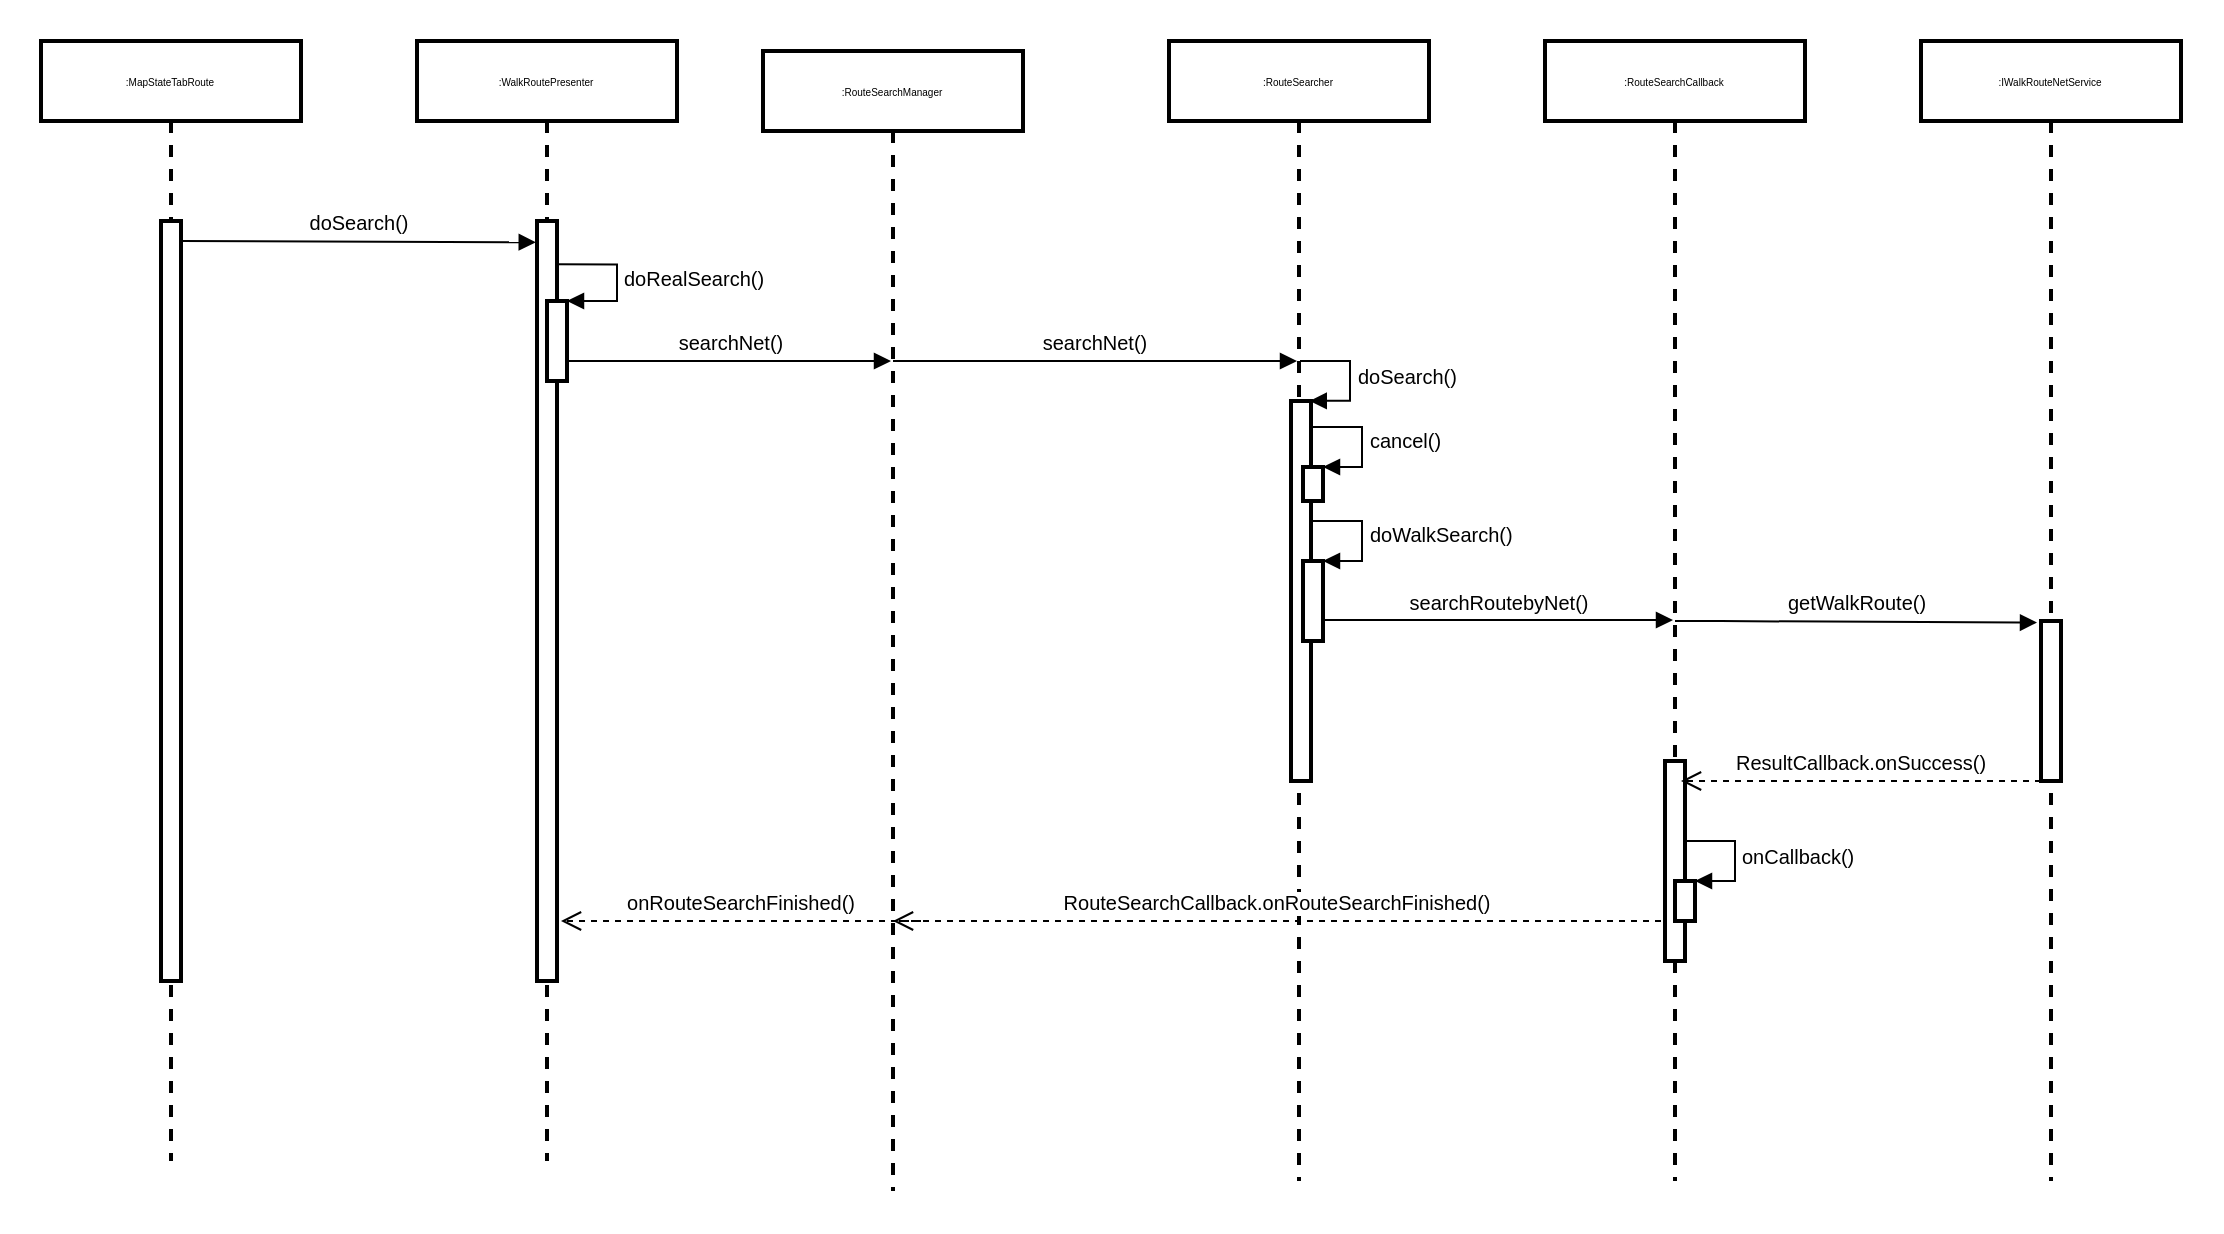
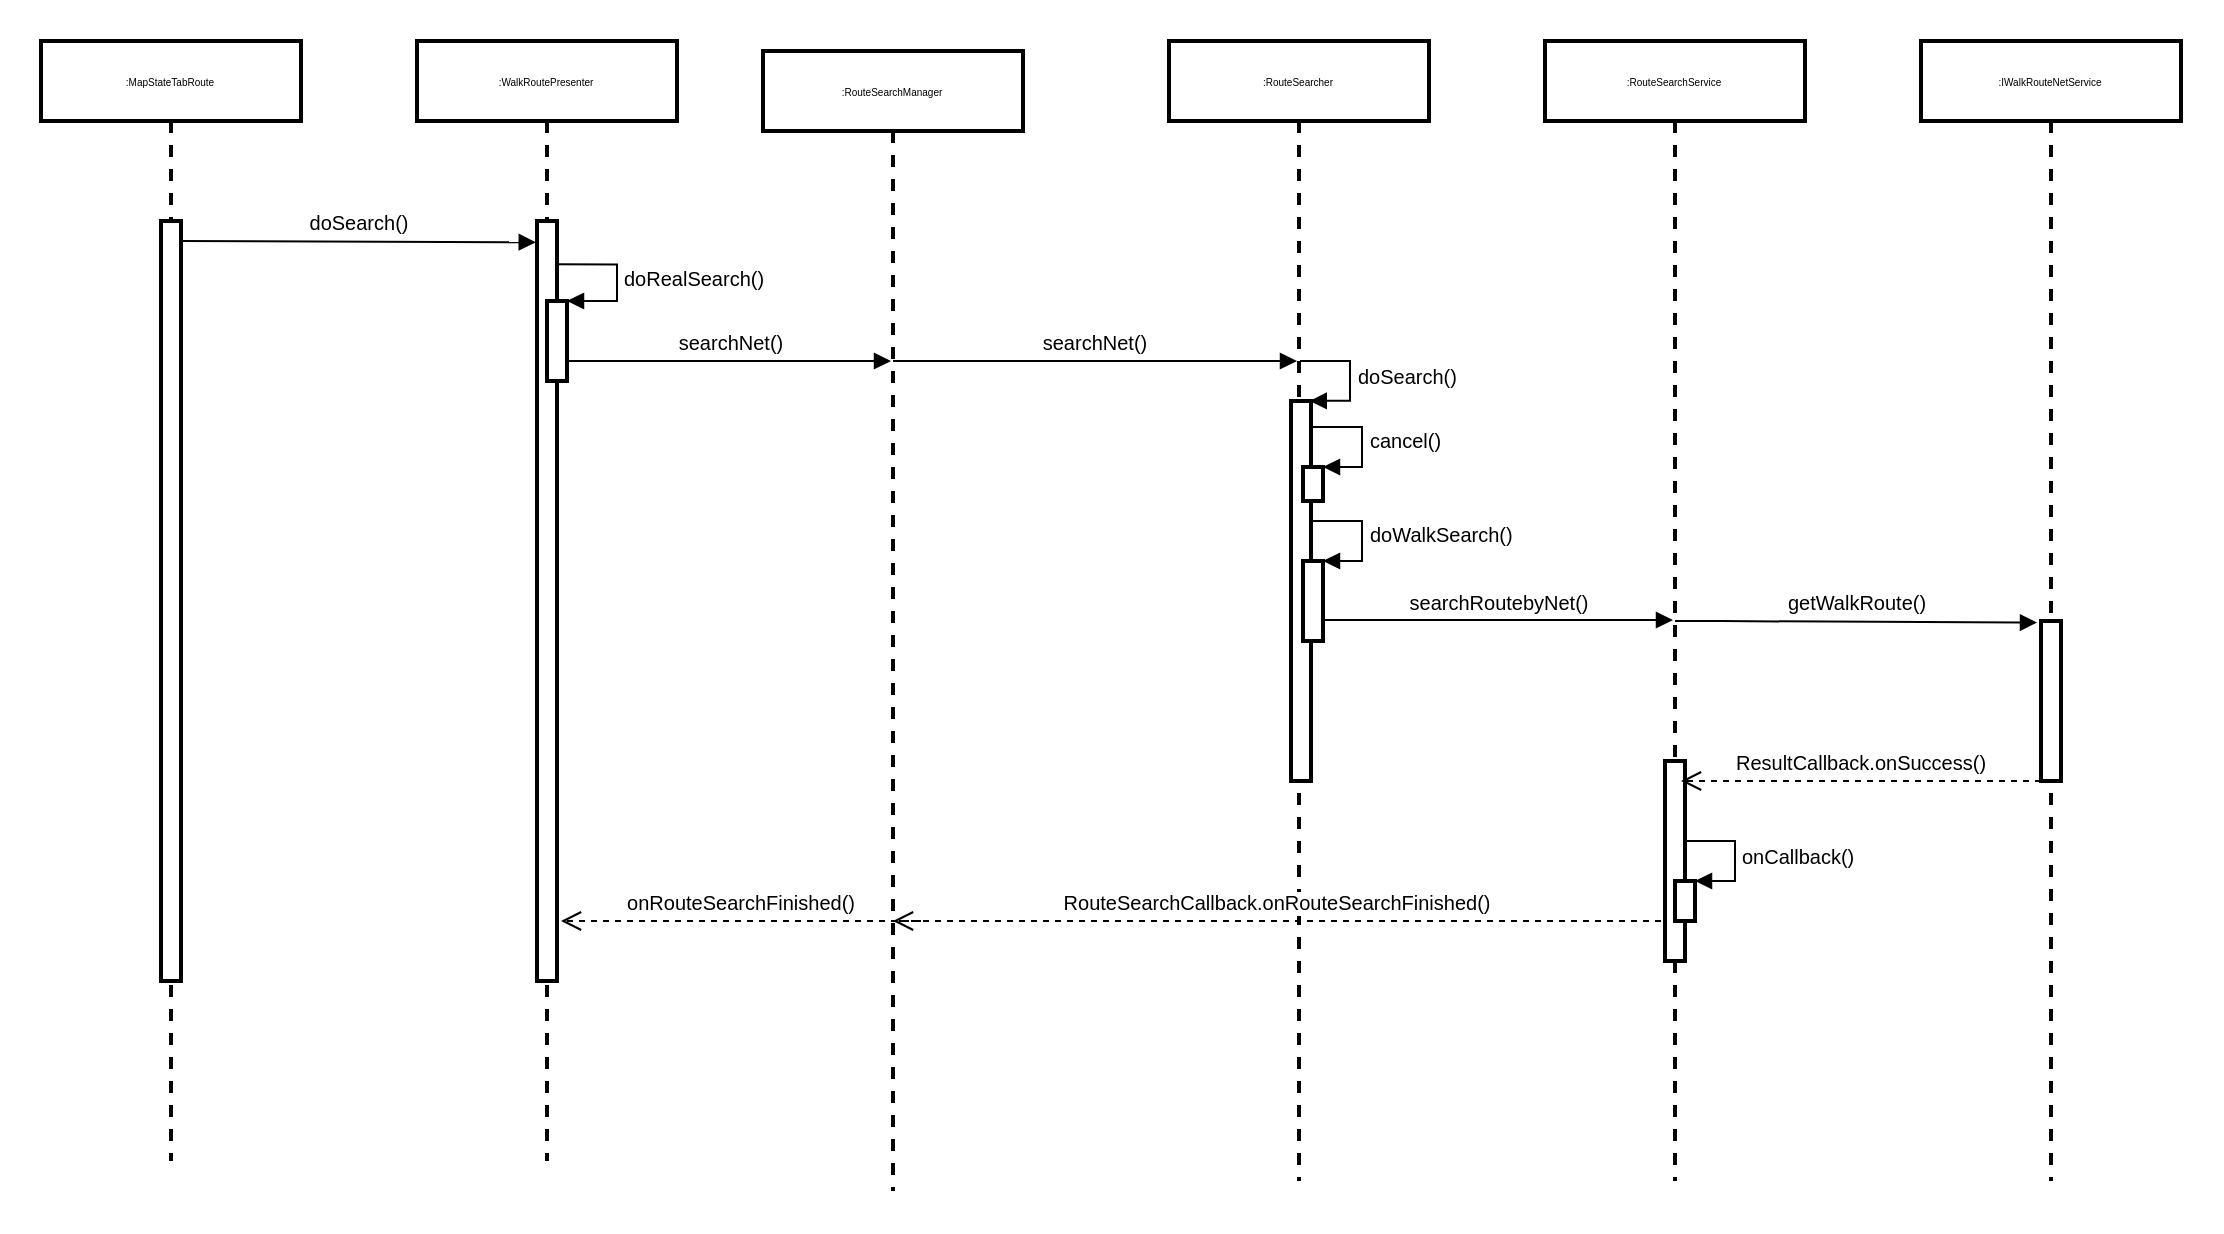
node ":RouteSearchCallback": label ":RouteSearchCallback" -> ":RouteSearchService"
